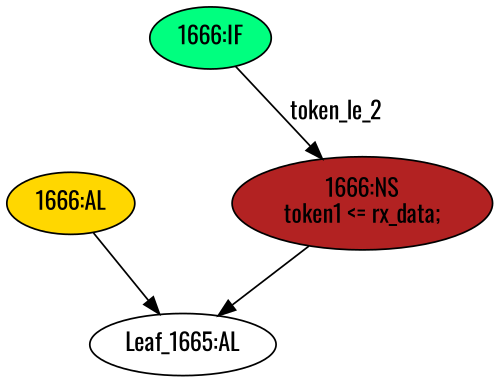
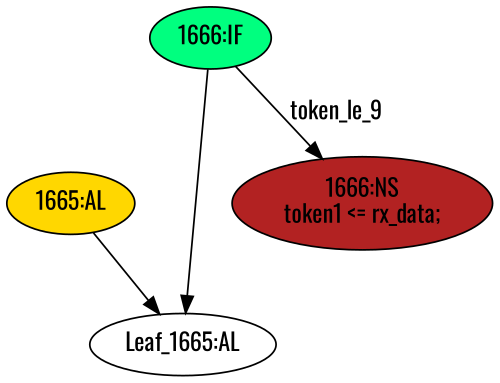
edge "1666:IF" -> "1666:NS token1 <= rx_data;": label "token_le_2" -> "token_le_9"
node "1666:AL": label "1666:AL" -> "1665:AL"
edge "1666:NS token1 <= rx_data;" -> "Leaf_1665:AL": now "1666:IF" -> "Leaf_1665:AL"
